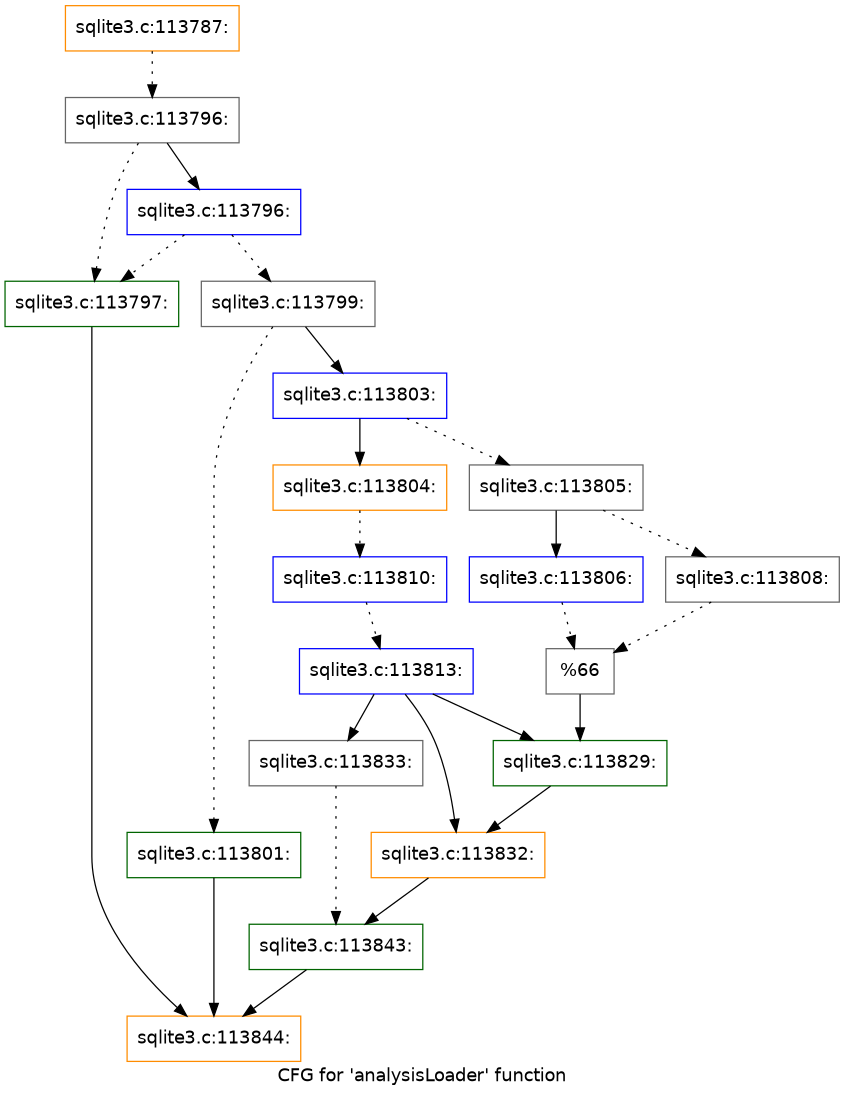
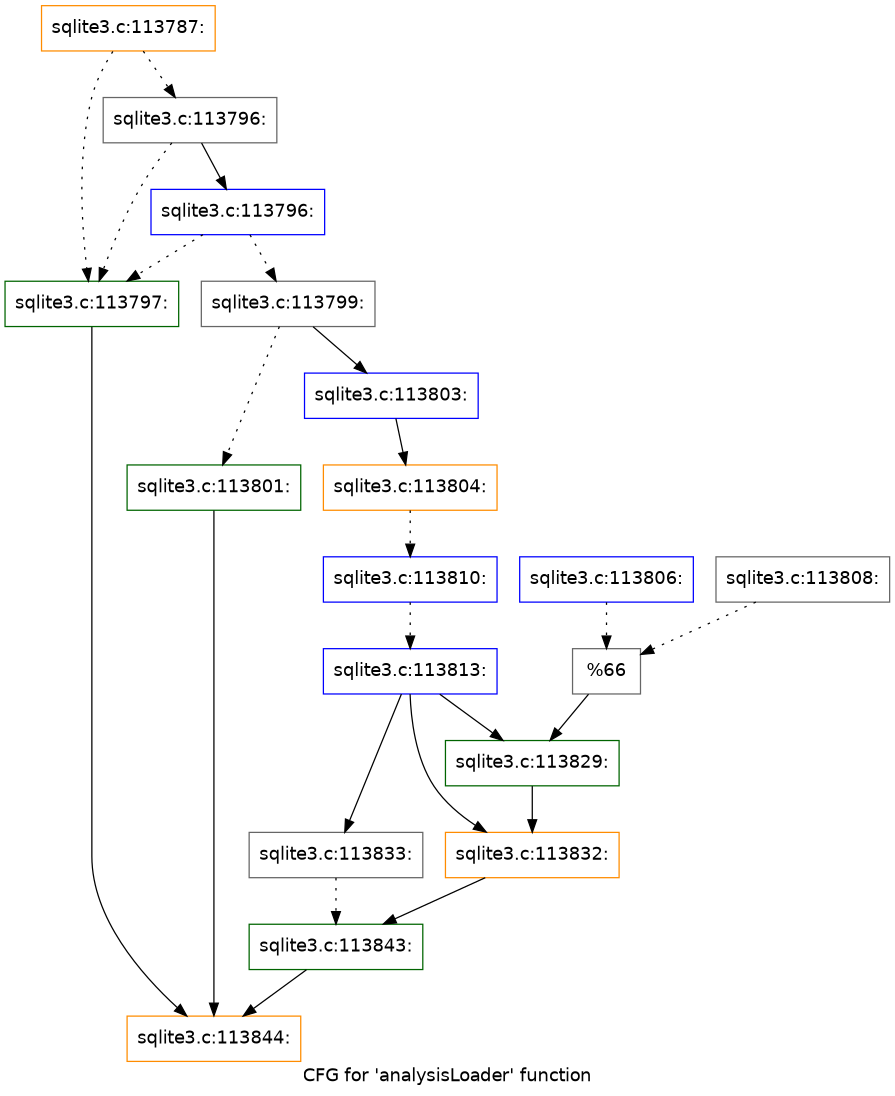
edge "sqlite3.c:113787:" -> "sqlite3.c:113797:": added
node "sqlite3.c:113805:": removed
